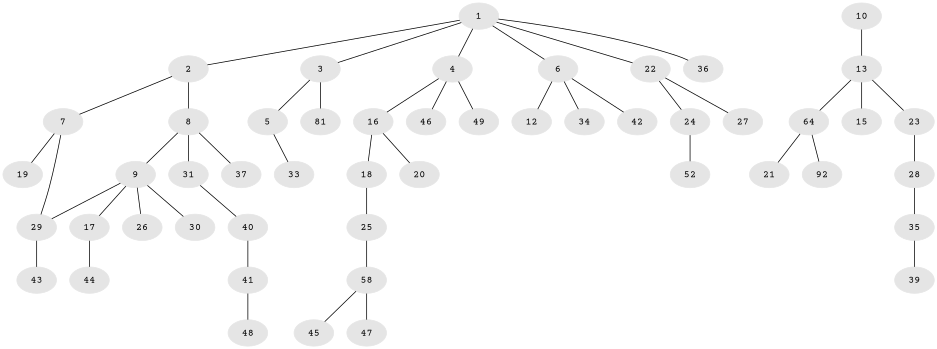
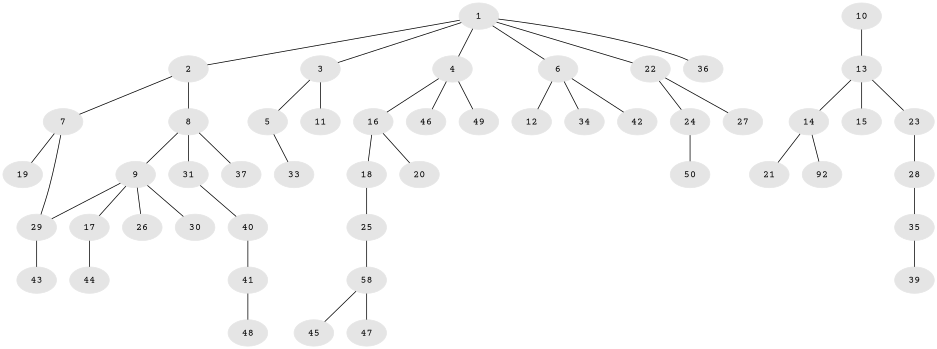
node "81": label "81" -> "11"
node "64": label "64" -> "14"
node "52": label "52" -> "50"
